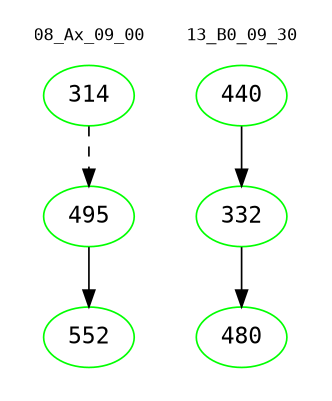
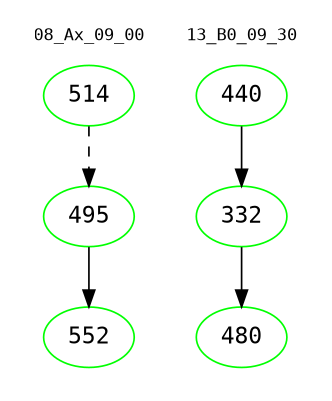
node "314": label "314" -> "514"
